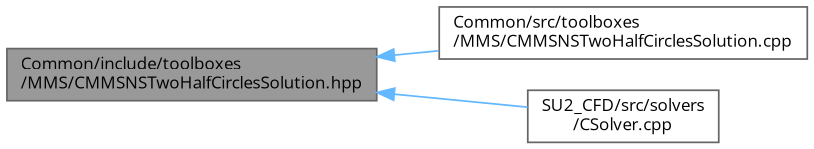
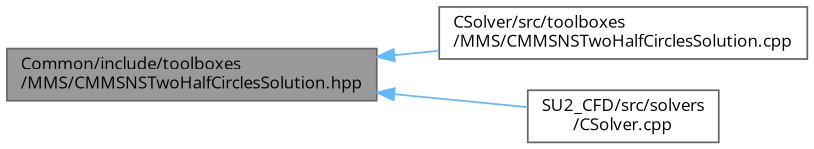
node "Common/src/toolboxes /MMS/CMMSNSTwoHalfCirclesSolution.cpp": label "Common/src/toolboxes /MMS/CMMSNSTwoHalfCirclesSolution.cpp" -> "CSolver/src/toolboxes /MMS/CMMSNSTwoHalfCirclesSolution.cpp"
